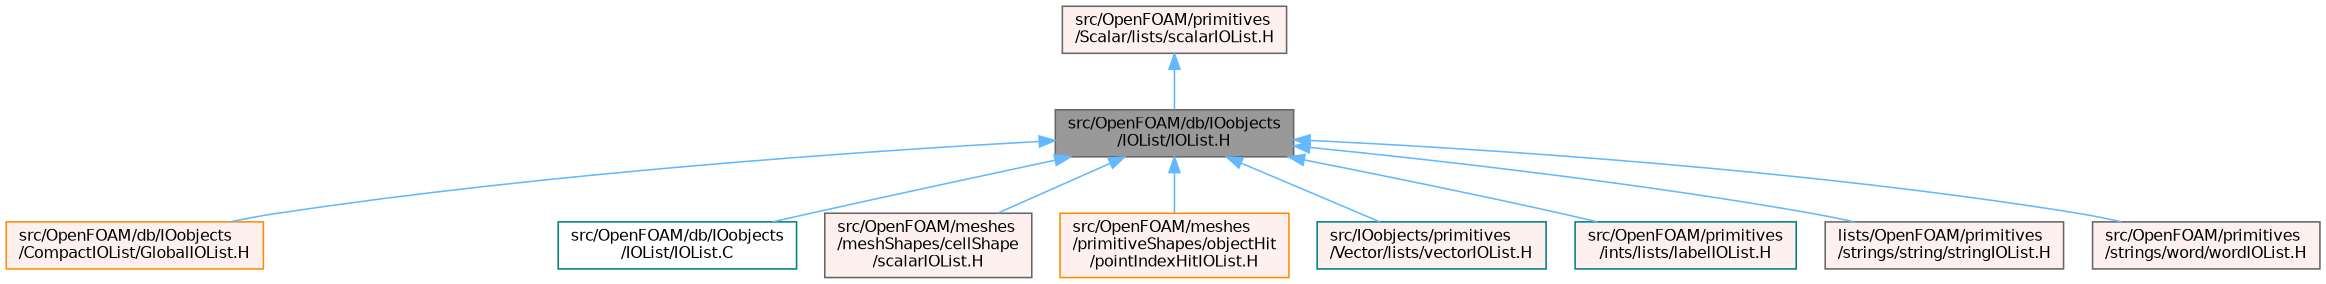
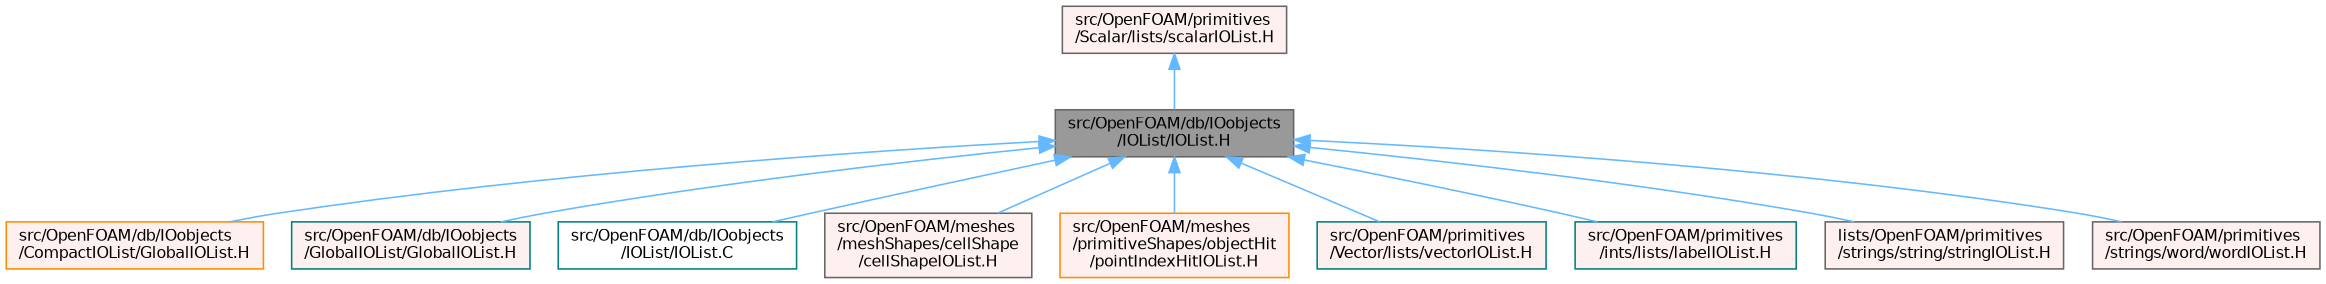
node "src/OpenFOAM/db/IOobjects /GlobalIOList/GlobalIOList.H": added
node "src/OpenFOAM/meshes /meshShapes/cellShape /scalarIOList.H": label "src/OpenFOAM/meshes /meshShapes/cellShape /scalarIOList.H" -> "src/OpenFOAM/meshes /meshShapes/cellShape /cellShapeIOList.H"
node "src/IOobjects/primitives /Vector/lists/vectorIOList.H": label "src/IOobjects/primitives /Vector/lists/vectorIOList.H" -> "src/OpenFOAM/primitives /Vector/lists/vectorIOList.H"
